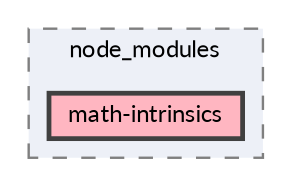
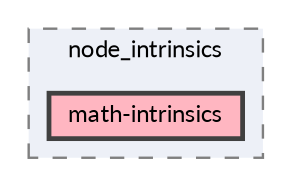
cluster "node_modules": label "node_modules" -> "node_intrinsics"
